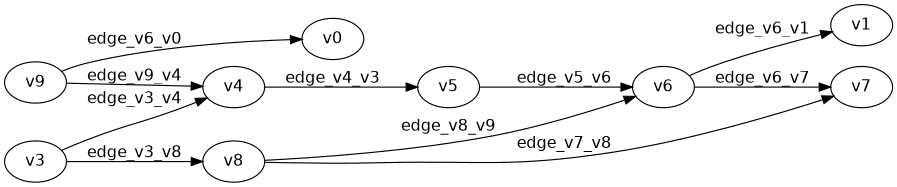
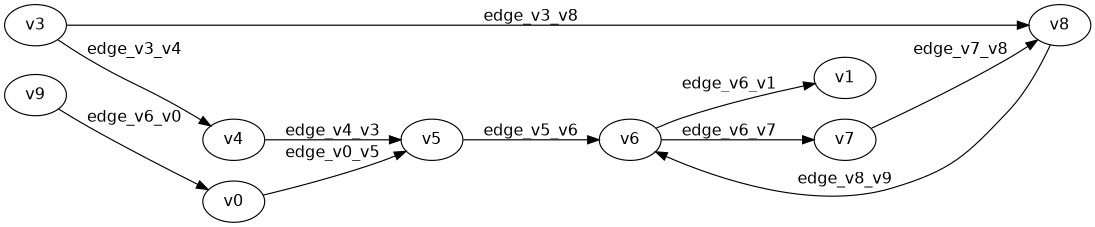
edge "v9" -> "v4": removed, label "edge_v9_v4"
edge "v8" -> "v7": reversed
edge "v0" -> "v5": added, label "edge_v0_v5"
